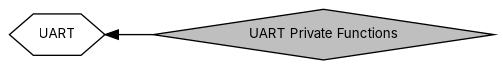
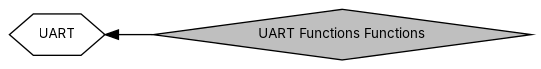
node "UART Private Functions": label "UART Private Functions" -> "UART Functions Functions"
